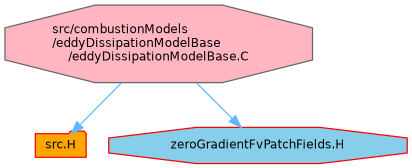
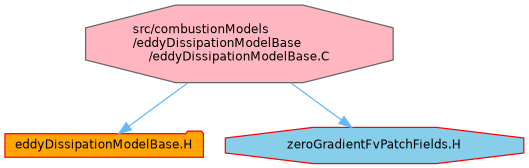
node "src.H": label "src.H" -> "eddyDissipationModelBase.H"
